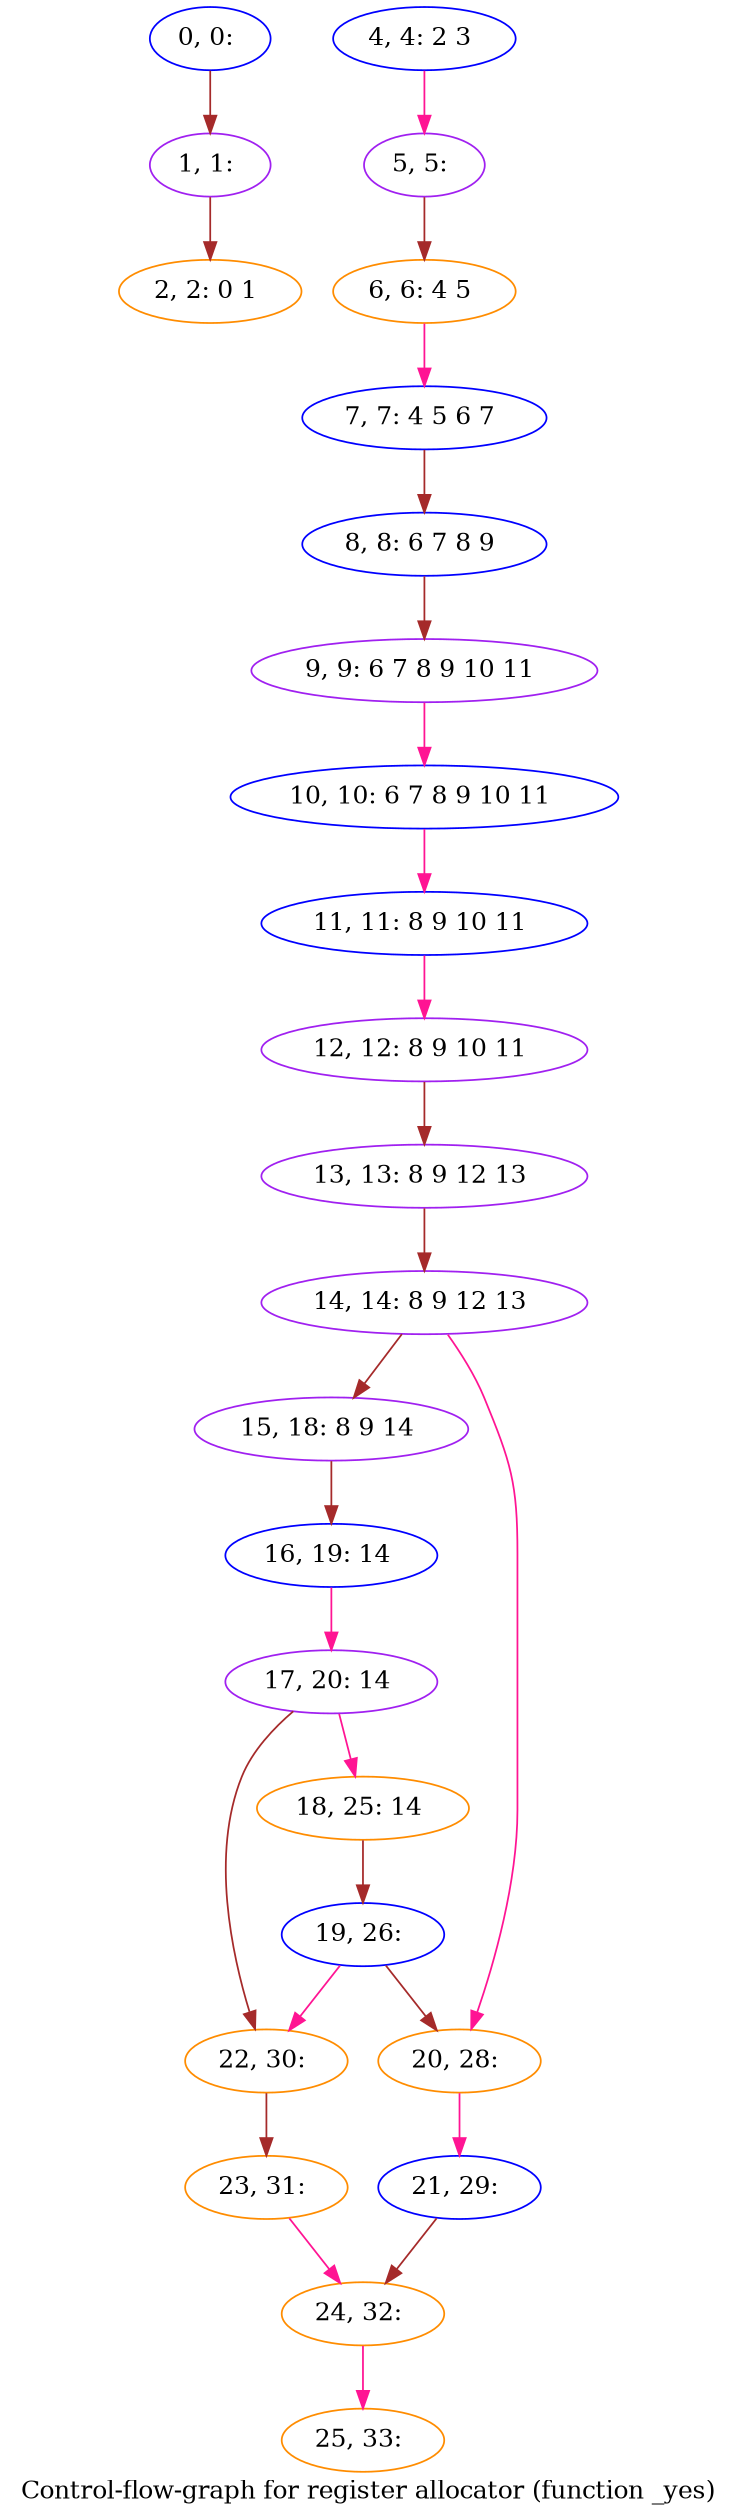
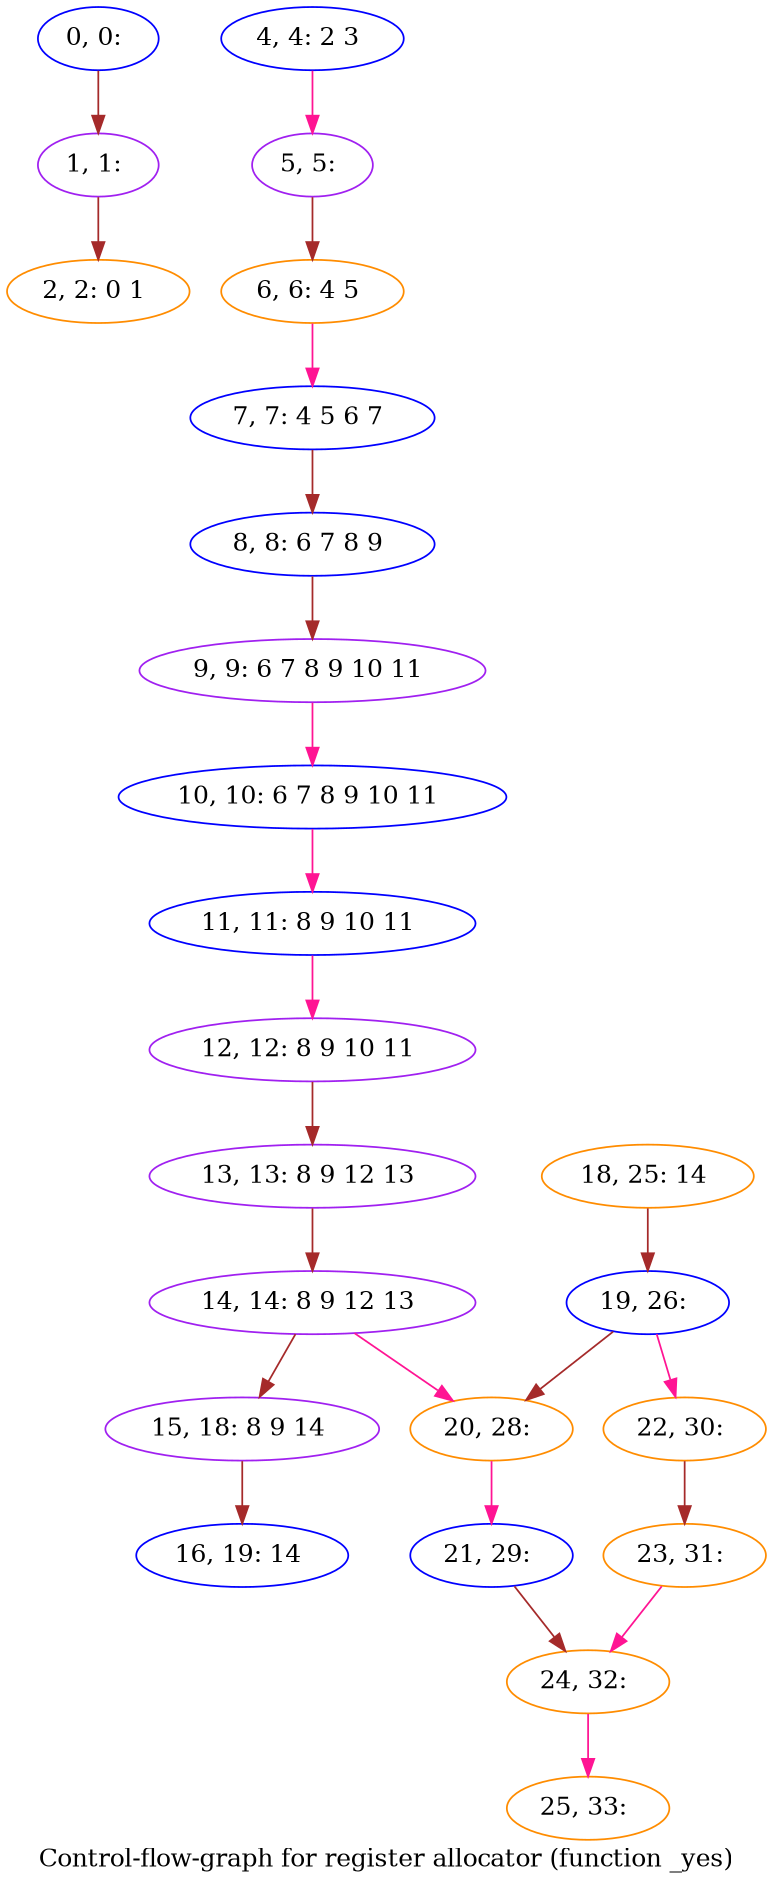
node "17, 20: 14": removed
